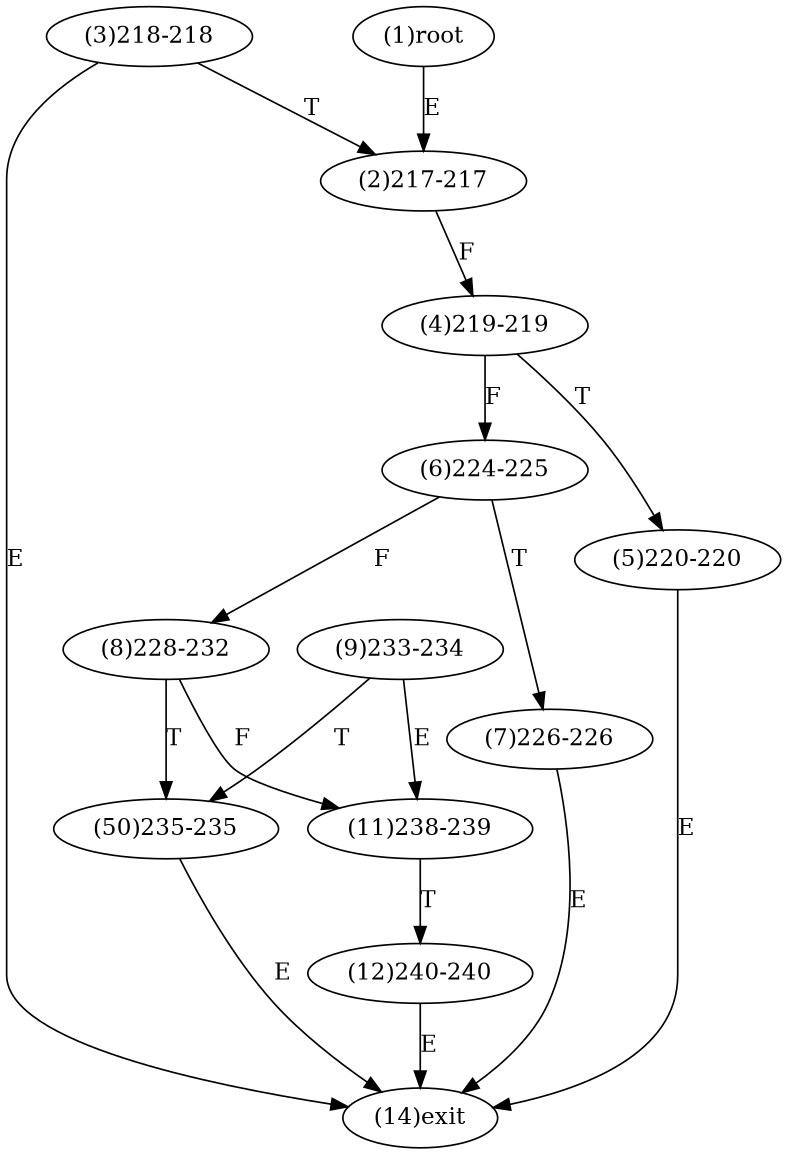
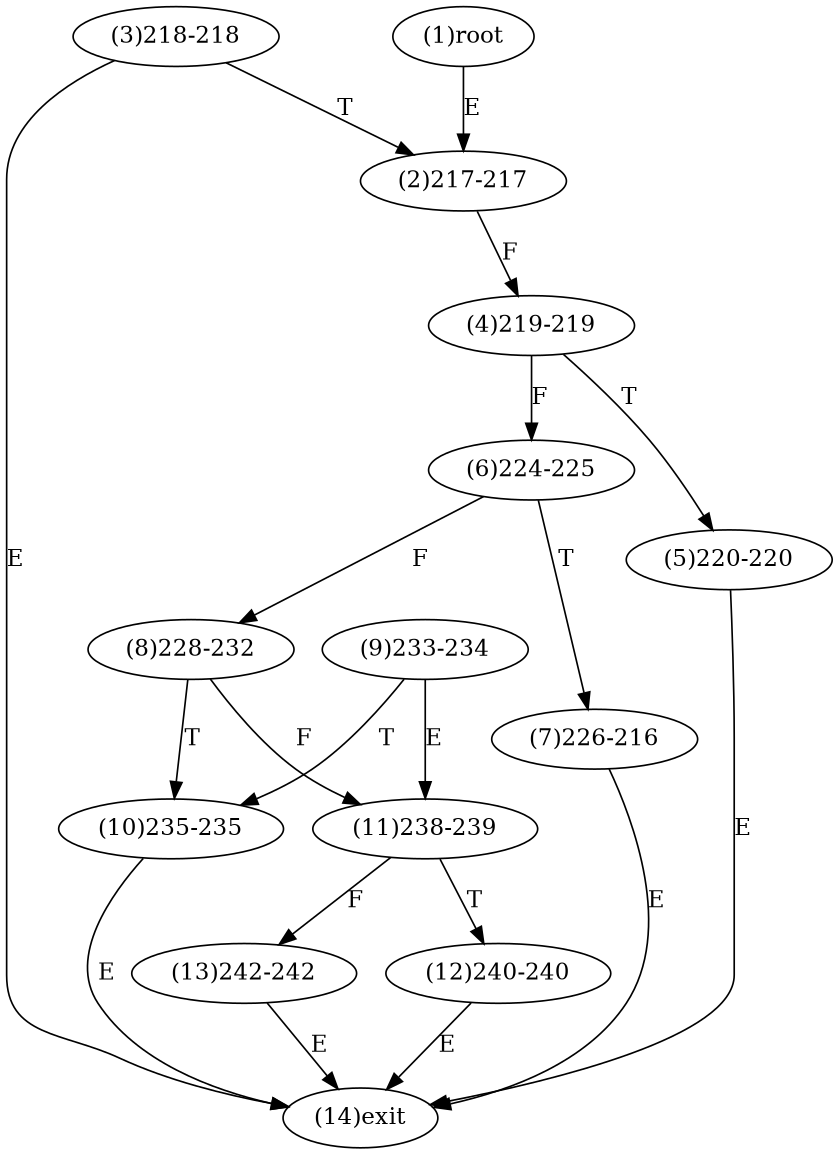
node "(7)226-226": label "(7)226-226" -> "(7)226-216"
node "(50)235-235": label "(50)235-235" -> "(10)235-235"
node "(13)242-242": added
